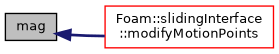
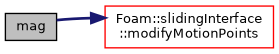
edge "Foam::slidingInterface ::modifyMotionPoints" -> "mag": reversed
